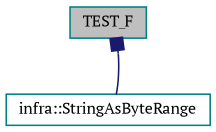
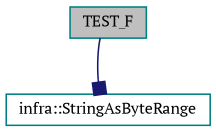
edge "infra::StringAsByteRange" -> "TEST_F": reversed
